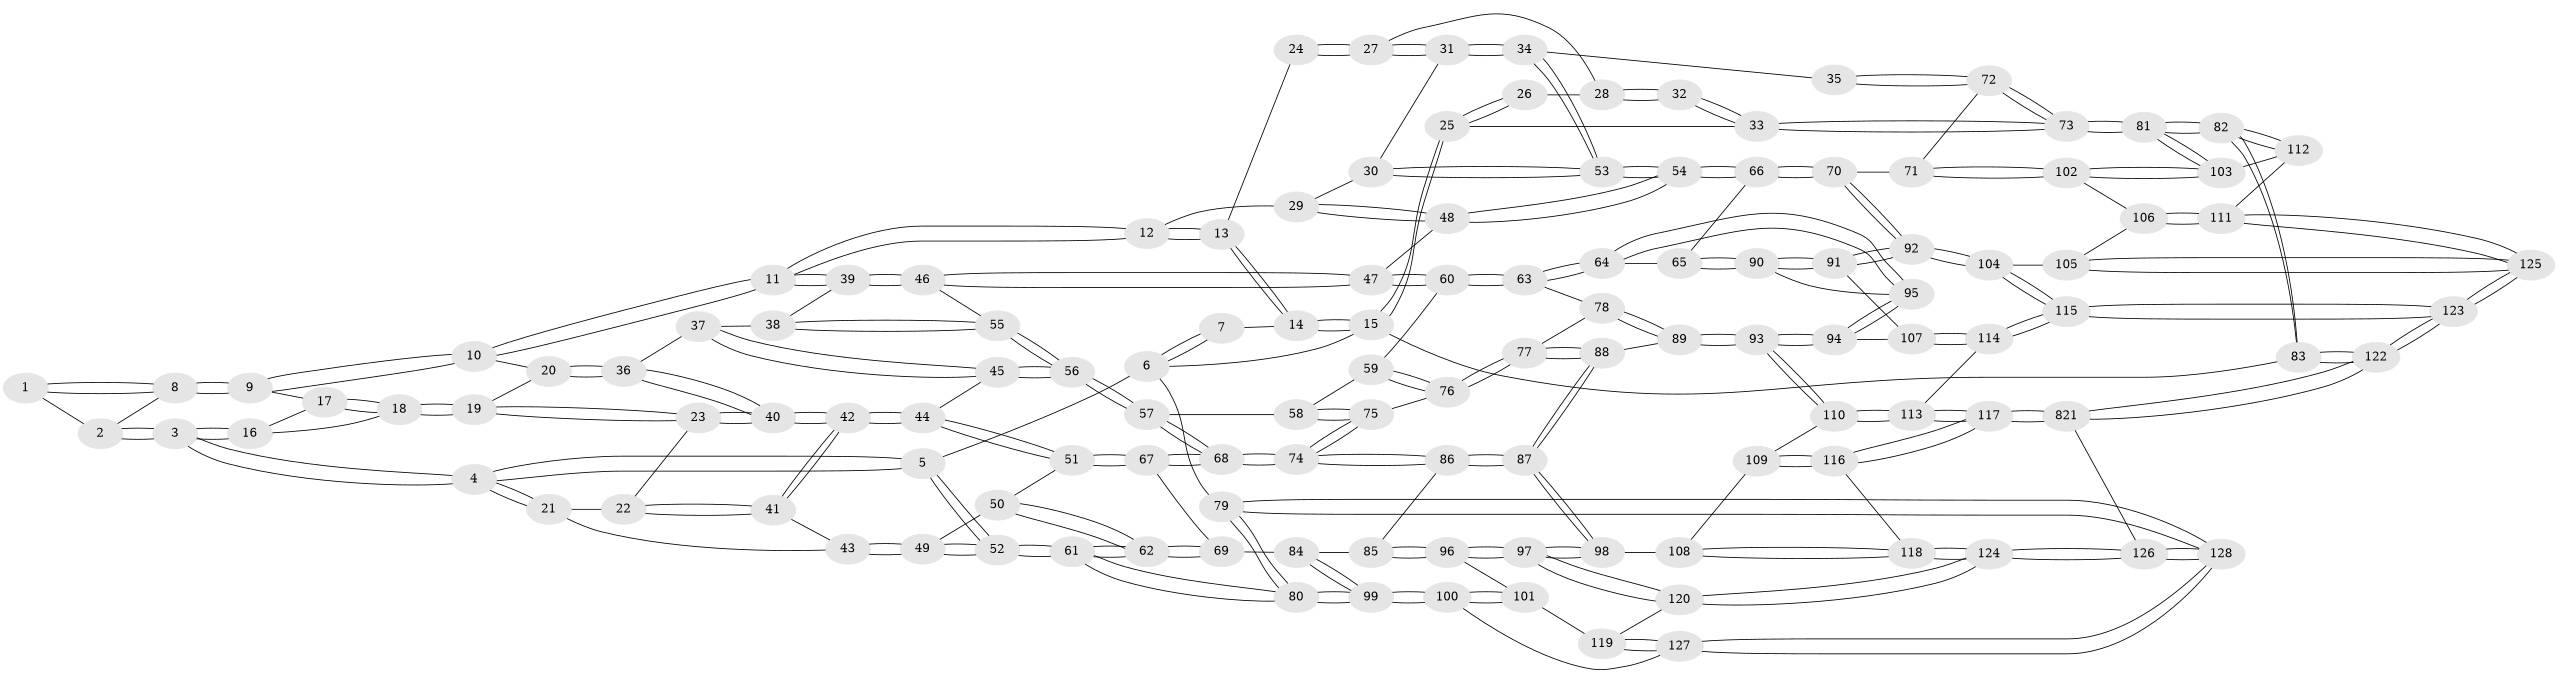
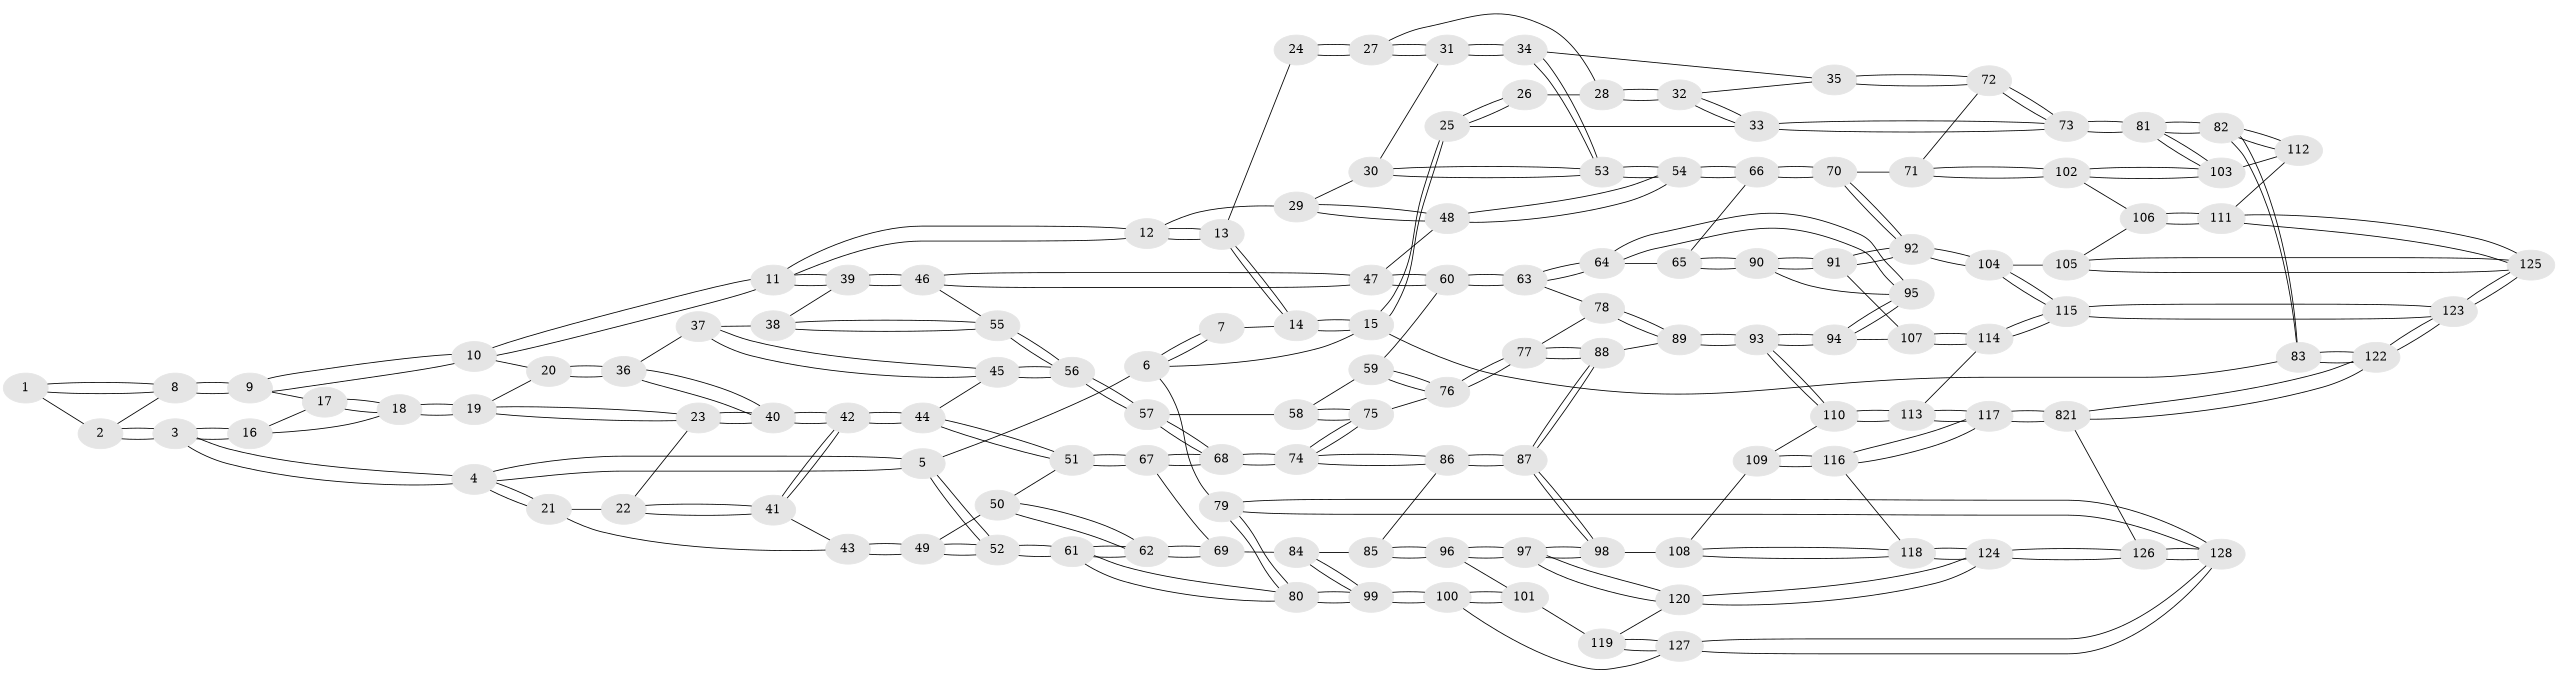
edge "35" -- "32": added
